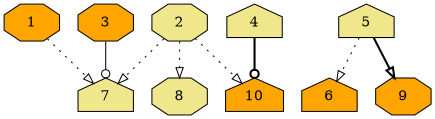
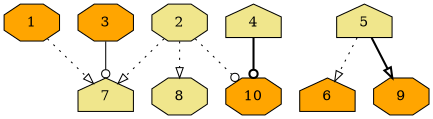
edge "2" -> "10": arrowhead onormal -> odot
node "10": shape house -> octagon
